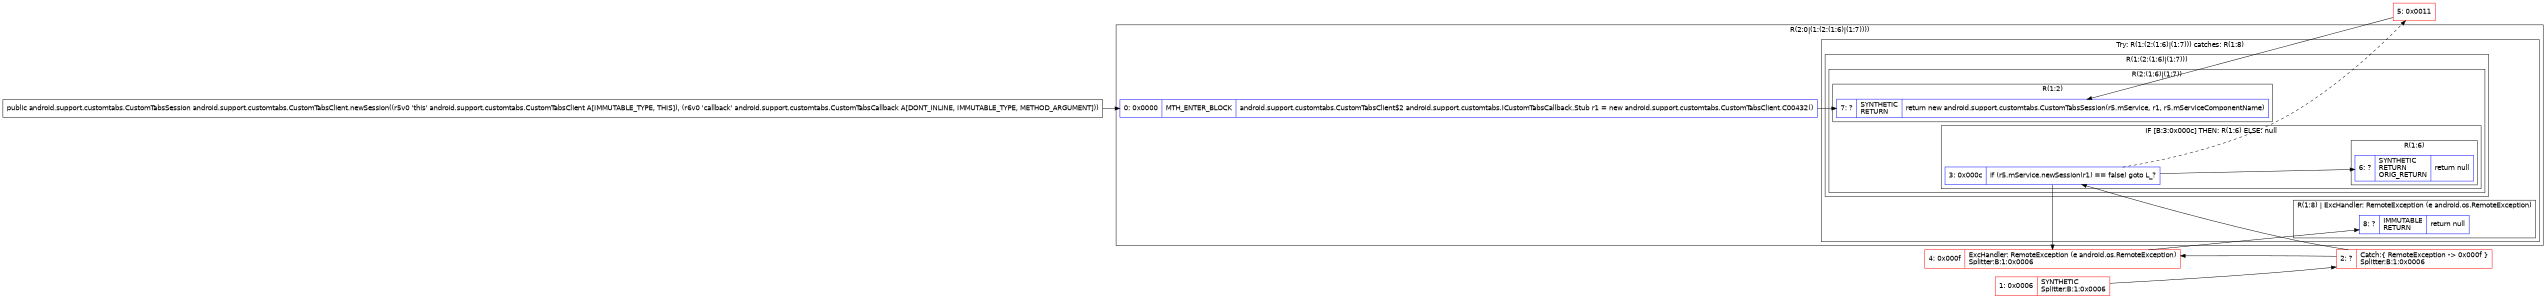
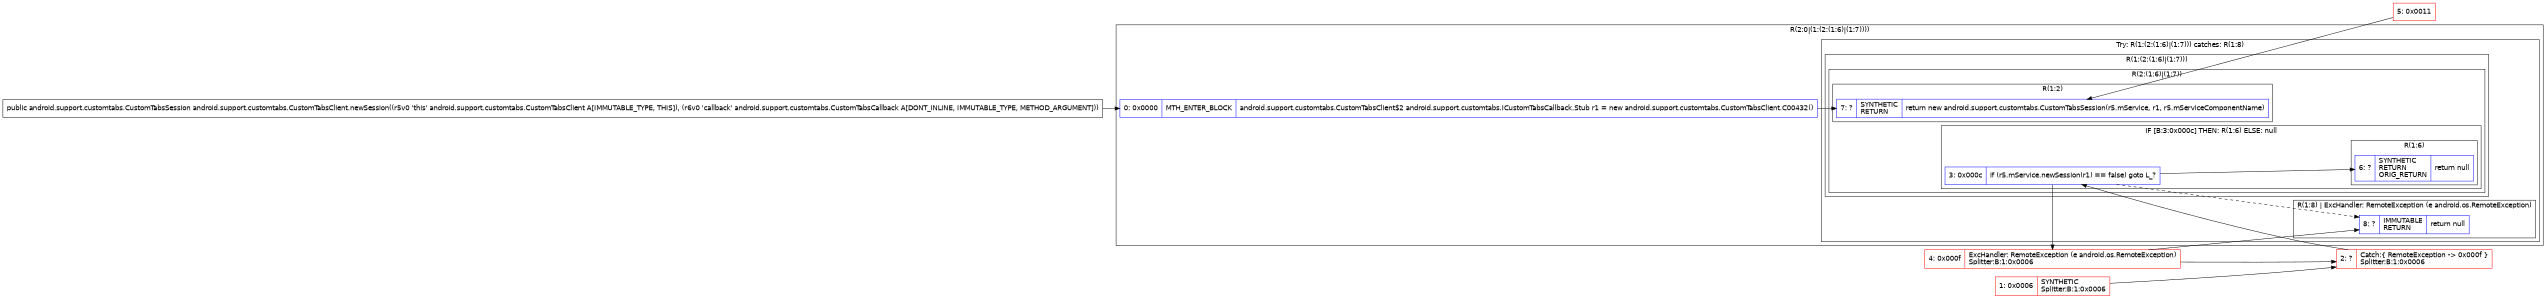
edge "3: 0x000c" -> "5: 0x0011": now "3: 0x000c" -> "8: ?"
edge "2: ?" -> "4: 0x000f": reversed
